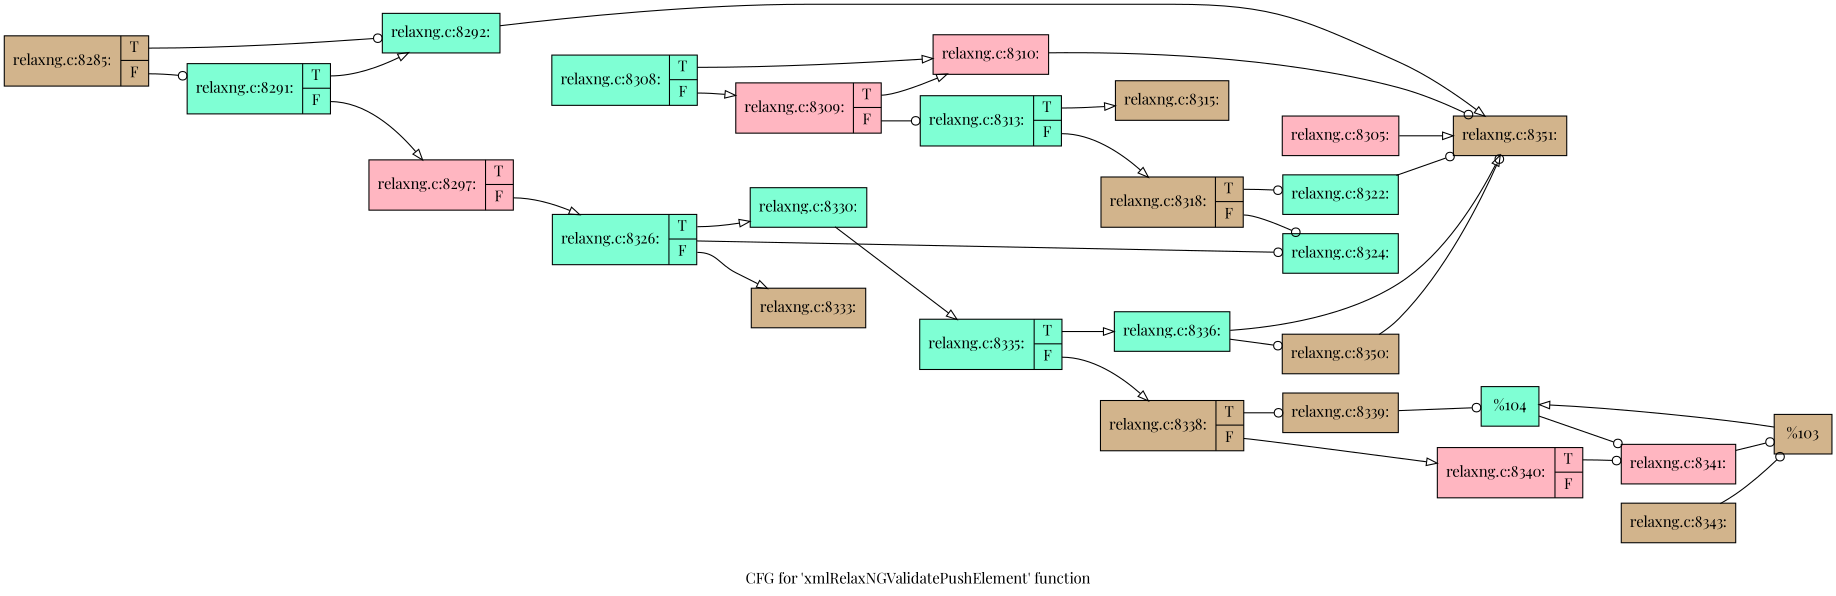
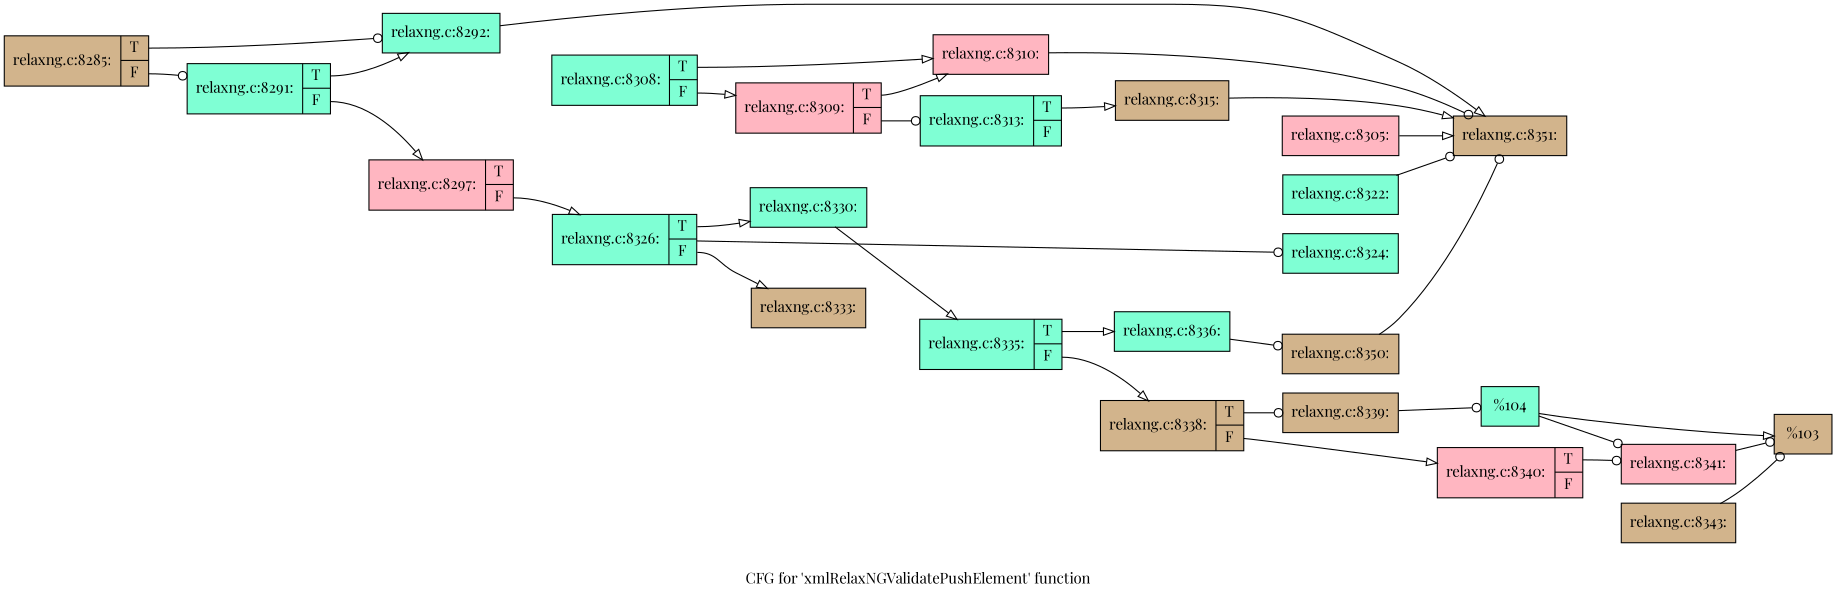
node "relaxng.c:8318:": removed
edge "relaxng.c:8336:" -> "relaxng.c:8351:": now "relaxng.c:8315:" -> "relaxng.c:8351:"
edge "%103" -> "%104": reversed
